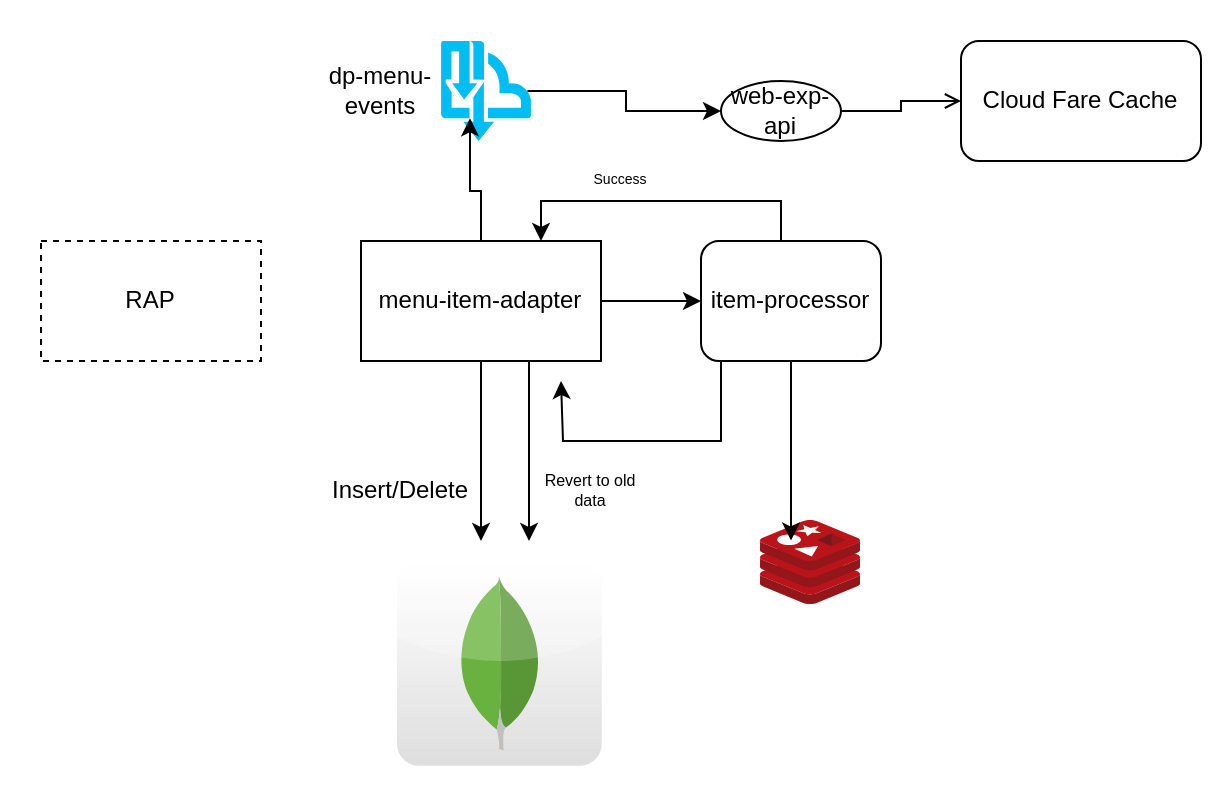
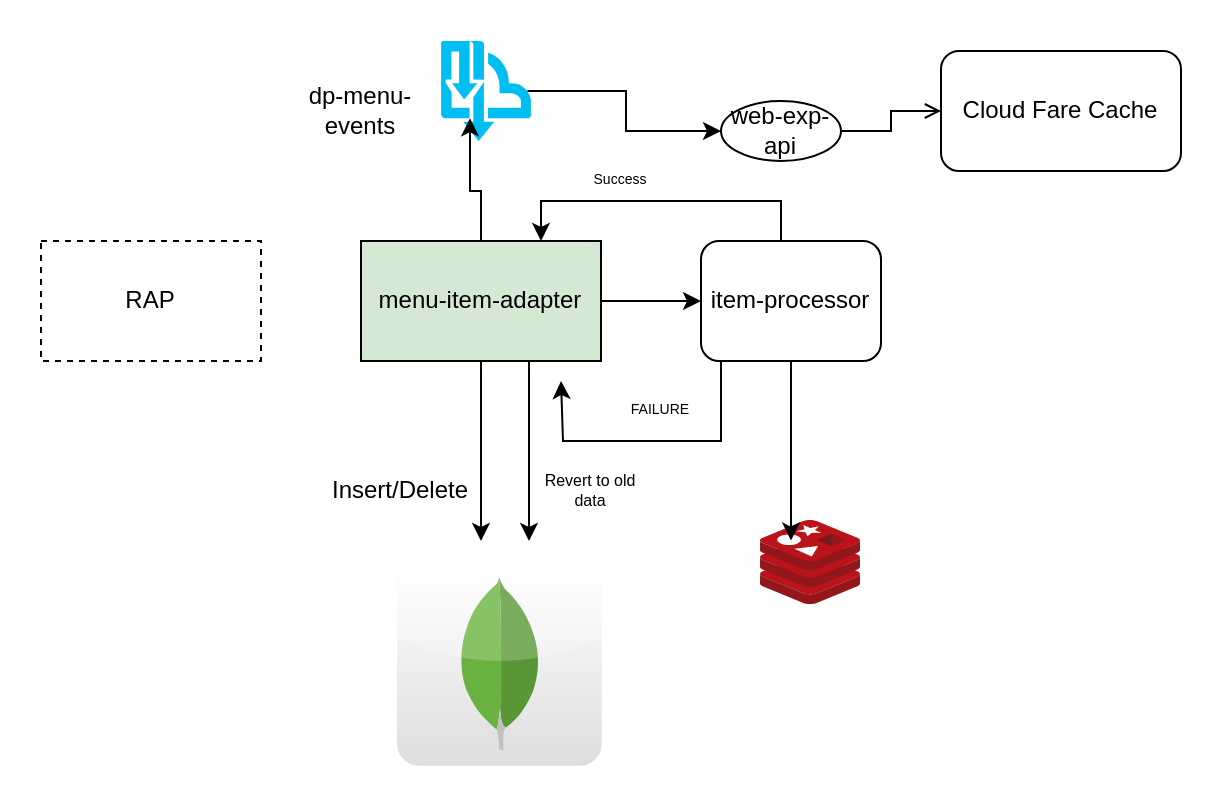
node "dp-menu-events": moved (381, 91) -> (361, 111)
node "Cloud Fare Cache": moved (1081, 101) -> (1061, 111)
node "web-exp-api": moved (781, 111) -> (781, 131)
node "menu-item-adapter": fillcolor #ffffff -> #d5e8d4
node "FAILURE": added
